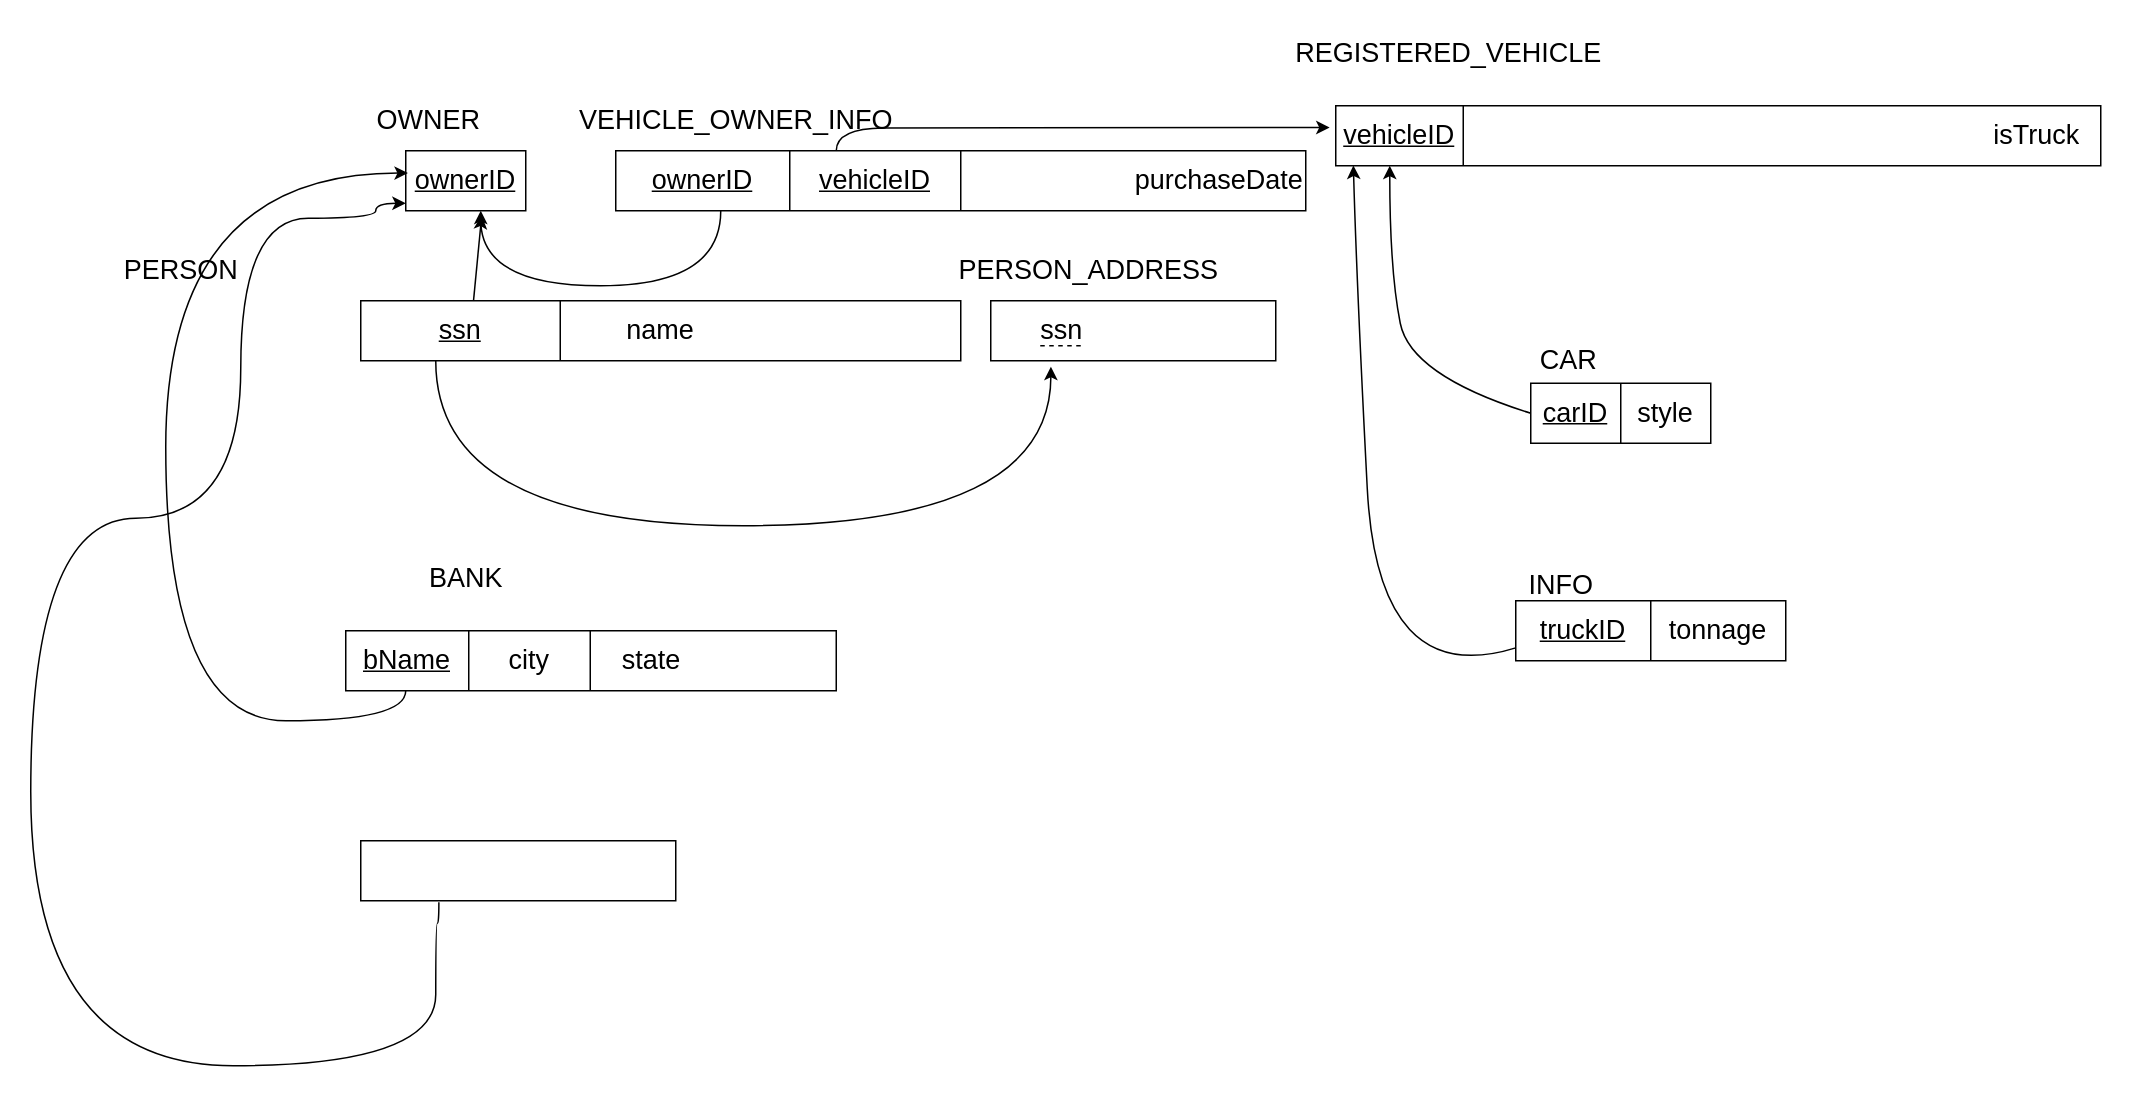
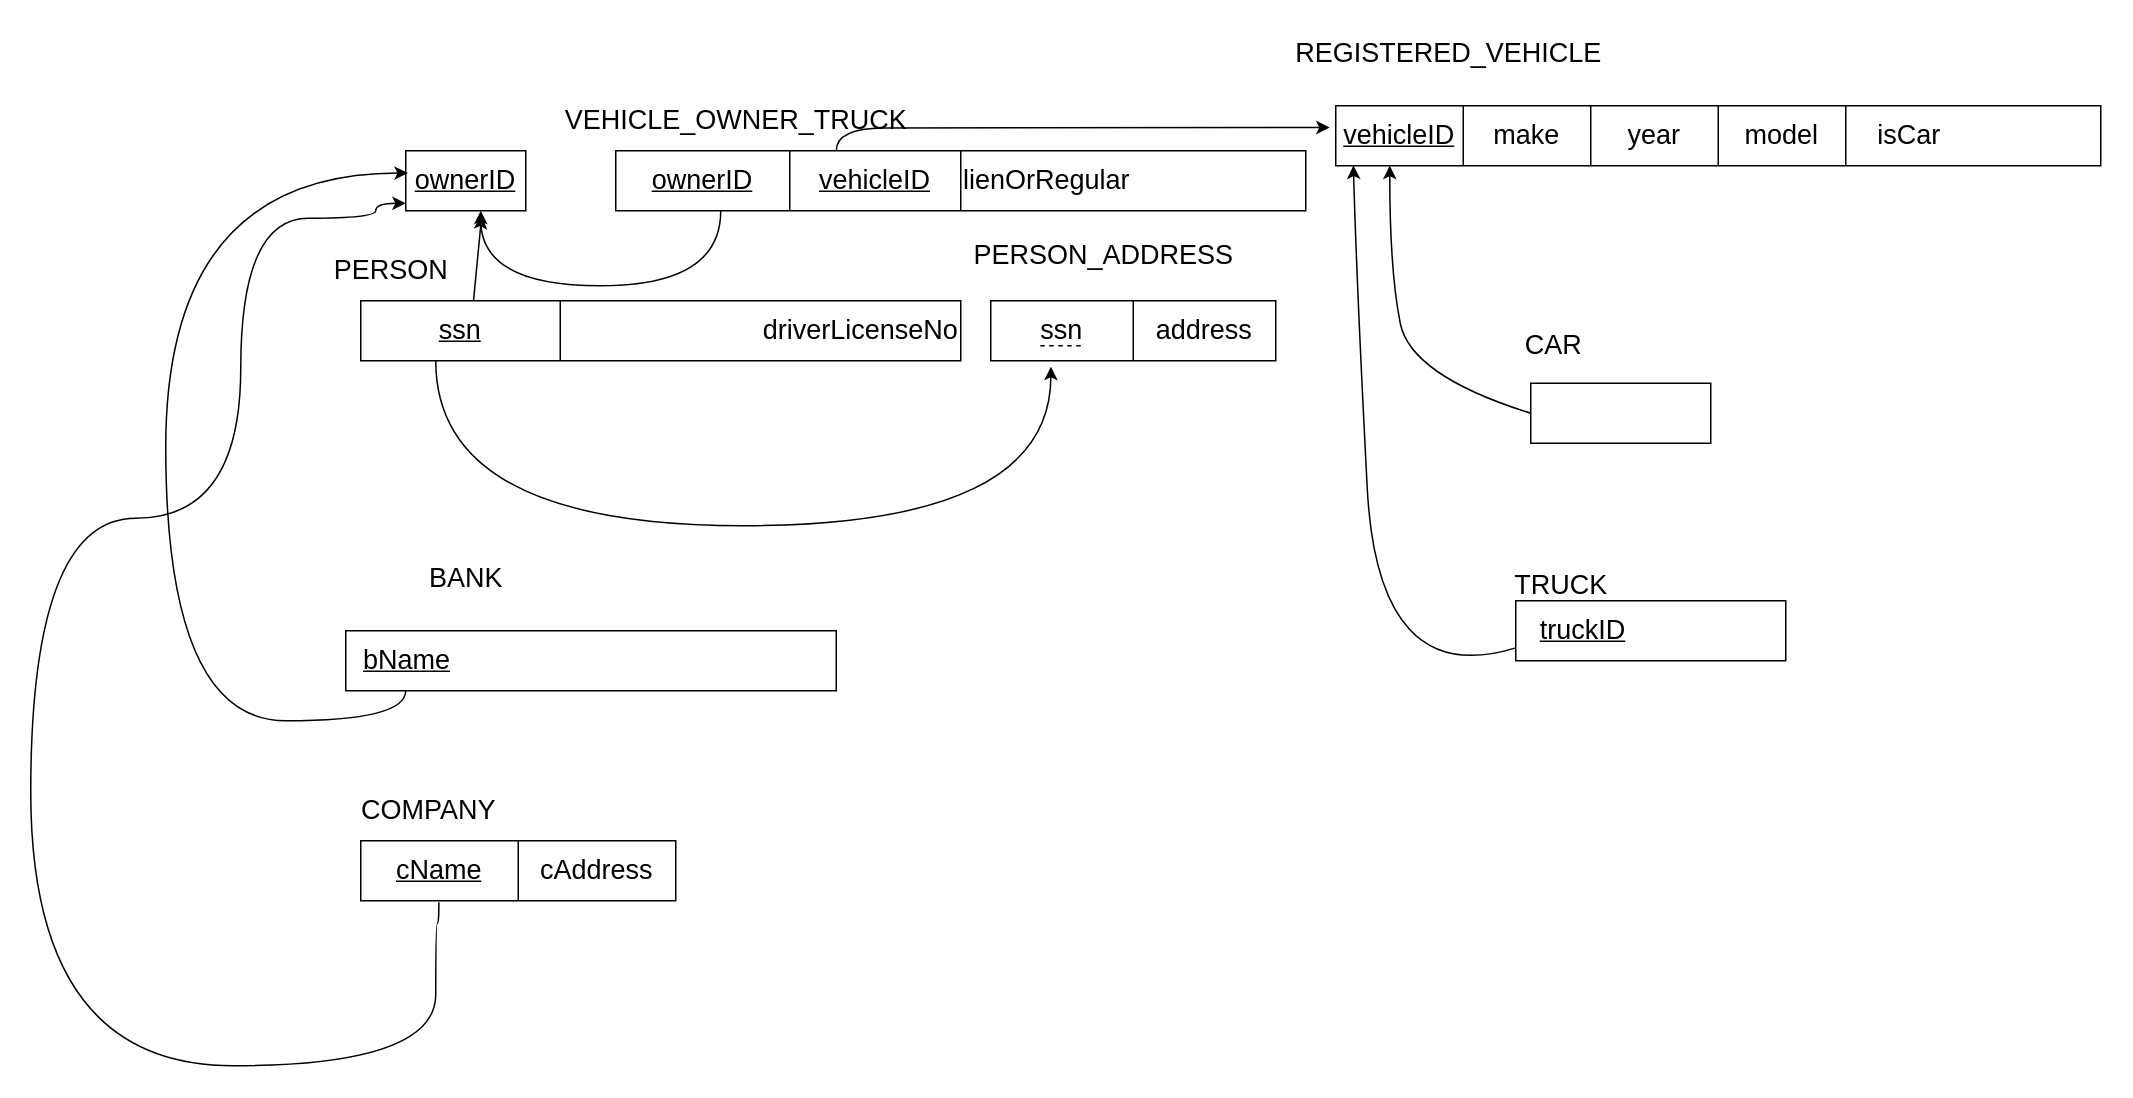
node "OWNER": removed
node "VEHICLE_OWNER_INFO": label "VEHICLE_OWNER_INFO" -> "VEHICLE_OWNER_TRUCK"
node "make": added
node "year": added
node "model": added
node "isCar": added
node "isTruck": removed
node "lienOrRegular": added
node "purchaseDate": removed
node "PERSON": moved (181, 271) -> (391, 271)
node "PERSON_ADDRESS": moved (1088, 271) -> (1103, 256)
node "name": removed
node "driverLicenseNo": added
node "address": added
node "CAR": moved (1568, 361) -> (1553, 346)
node "carID": removed
node "style": removed
node "INFO": label "INFO" -> "TRUCK"
node "tonnage": removed
node "city": removed
node "state": removed
node "COMPANY": added
node "cName": added
node "cAddress": added
